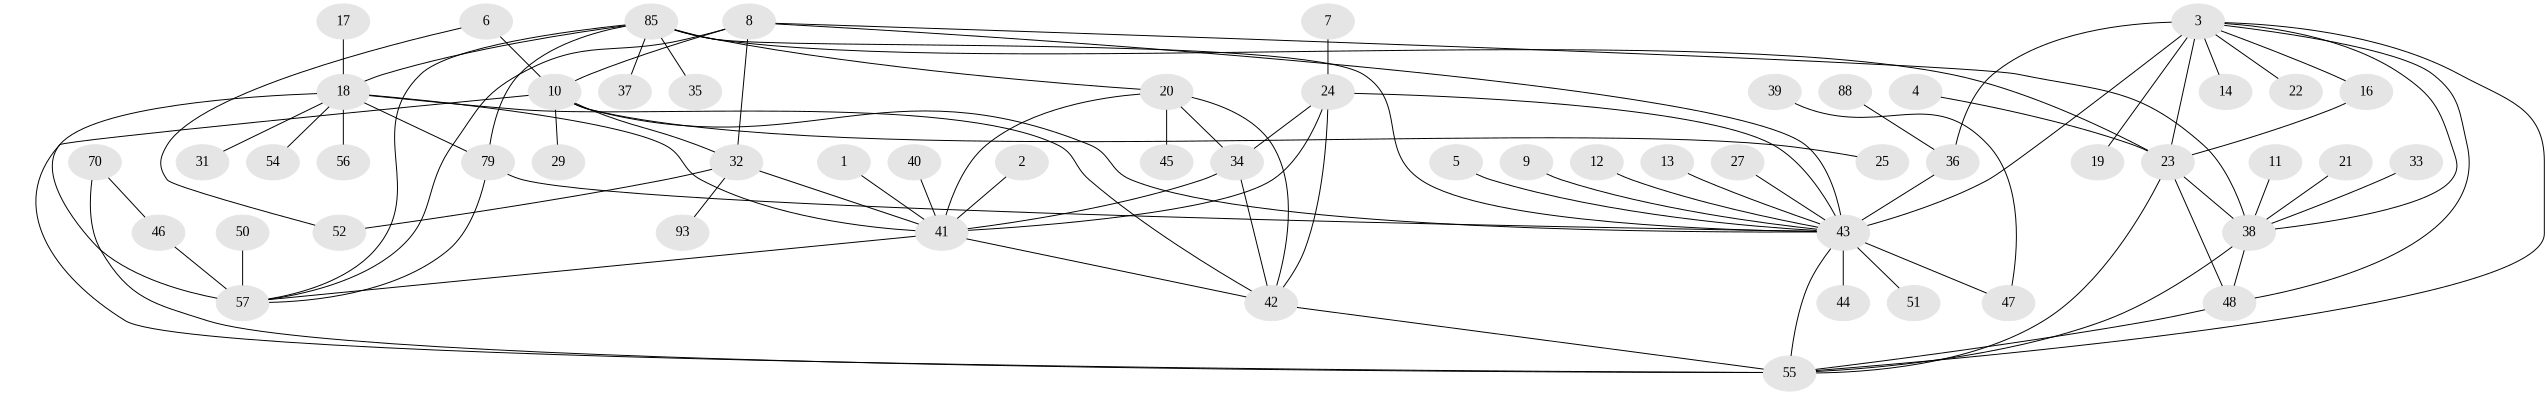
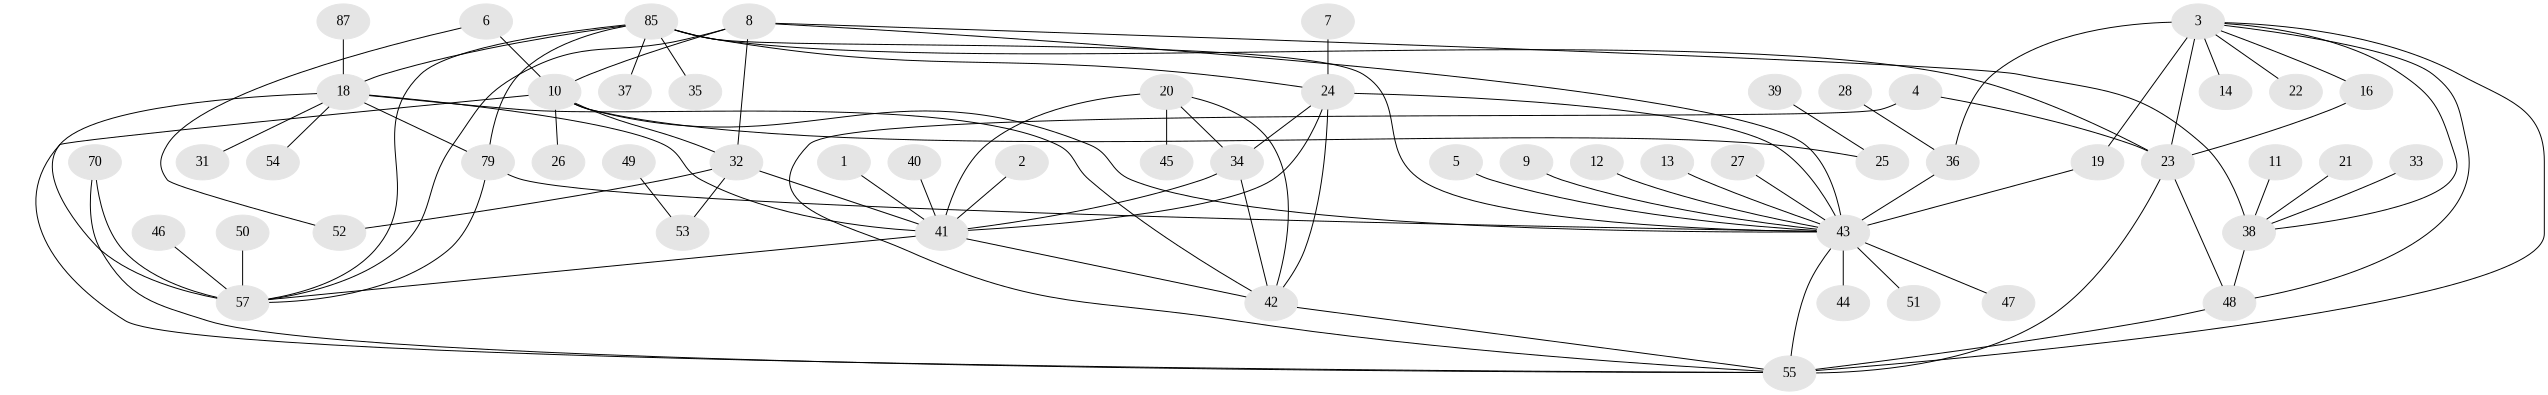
node "17": label "17" -> "87"
edge "85" -- "20": now "85" -- "24"
node "88": label "88" -> "28"
edge "39" -- "47": now "39" -- "25"
edge "3" -- "43": now "19" -- "43"
node "56": removed
node "29": label "29" -> "26"
node "49": added
edge "70" -- "46": now "70" -- "57"
edge "23" -- "38": removed
node "93": label "93" -> "53"
edge "38" -- "55": now "4" -- "55"
